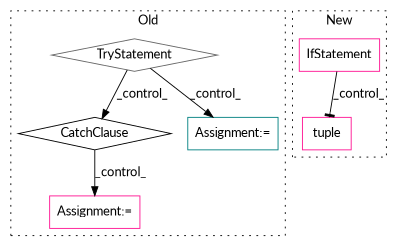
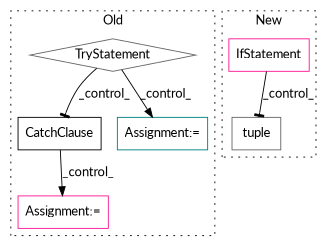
edge "TryStatement" -> "CatchClause": arrowhead normal -> tee
node "CatchClause": shape diamond -> box
node "tuple": color deeppink -> gray40
